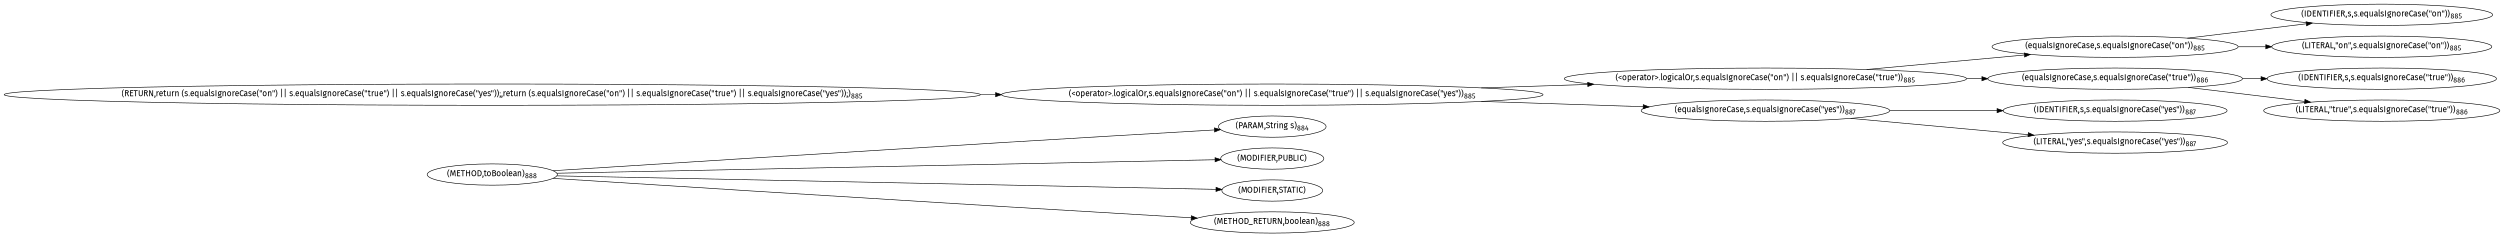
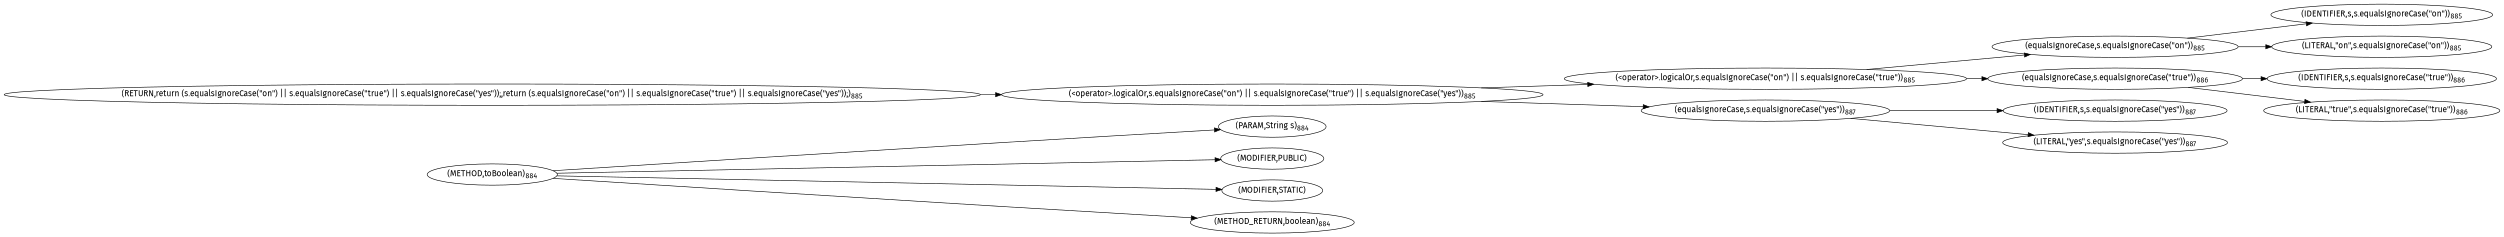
node "(METHOD,toBoolean)": text "888" -> "884"
node "(METHOD_RETURN,boolean)": text "888" -> "884"
